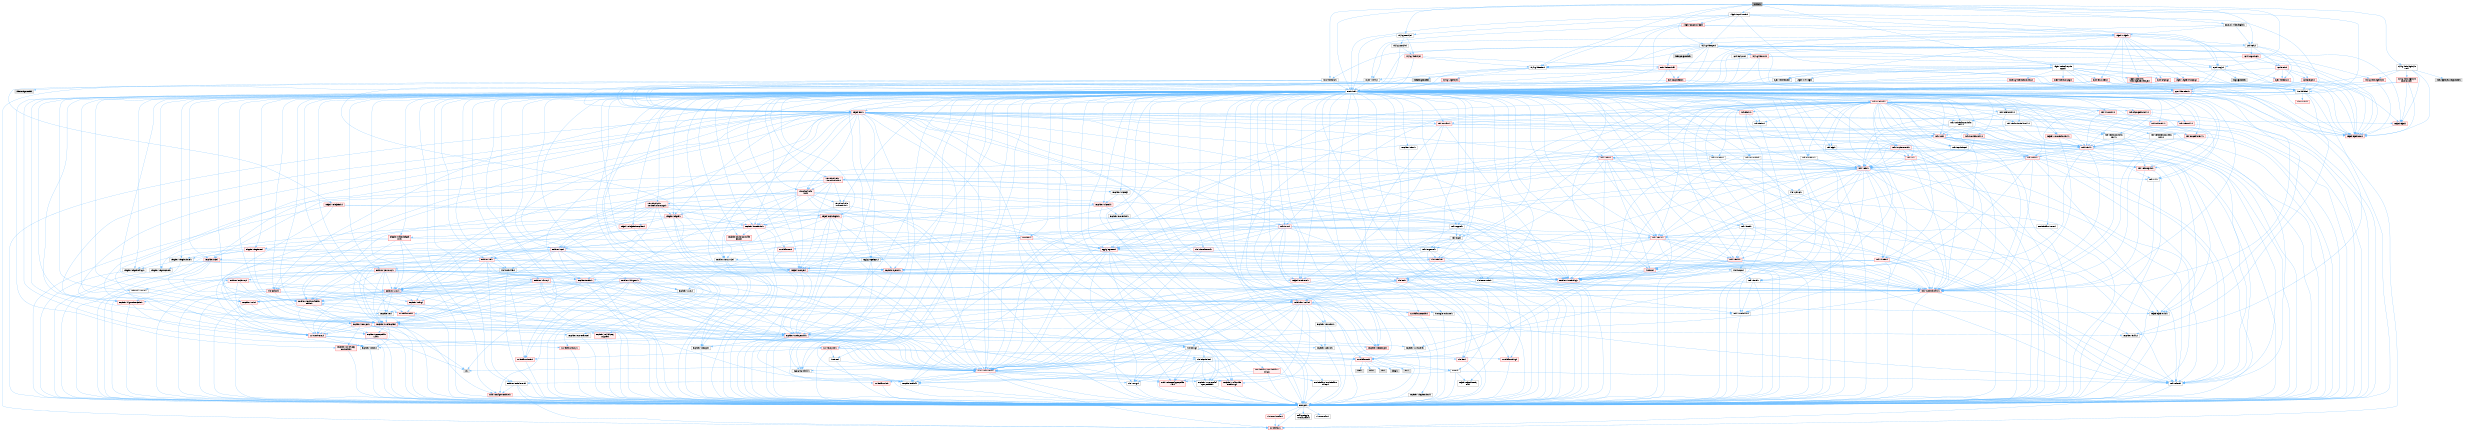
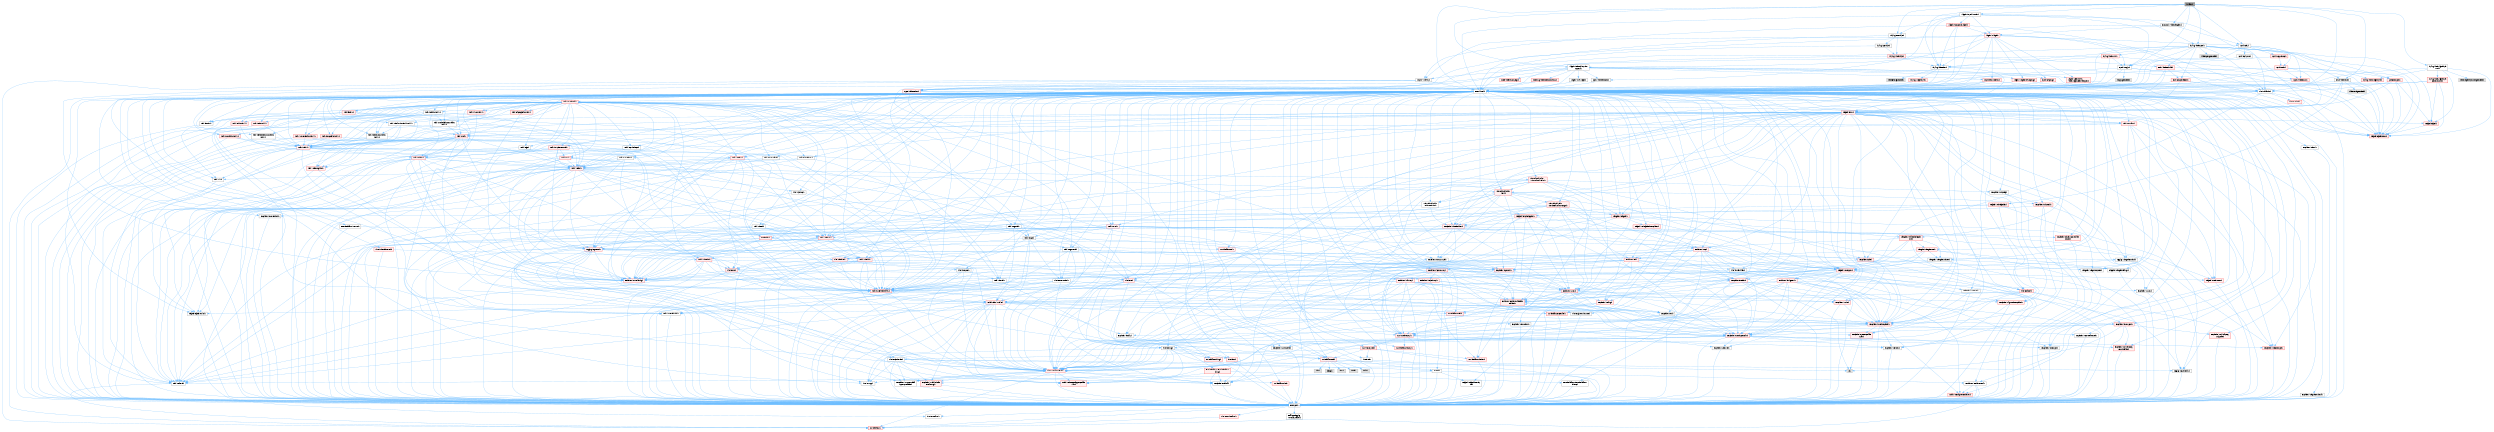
node "UObject/InverseRotationMatrix.h": label "UObject/InverseRotationMatrix.h" -> "Math/InverseRotationMatrix.h"
node "Logging/LogCategory.h": label "Logging/LogCategory.h" -> "Logging/IntegralConstant.h"
edge "Math/Vector.h" -> "CoreTypes.h": now "Math/Vector.h" -> "Misc/CoreDefines.h"
